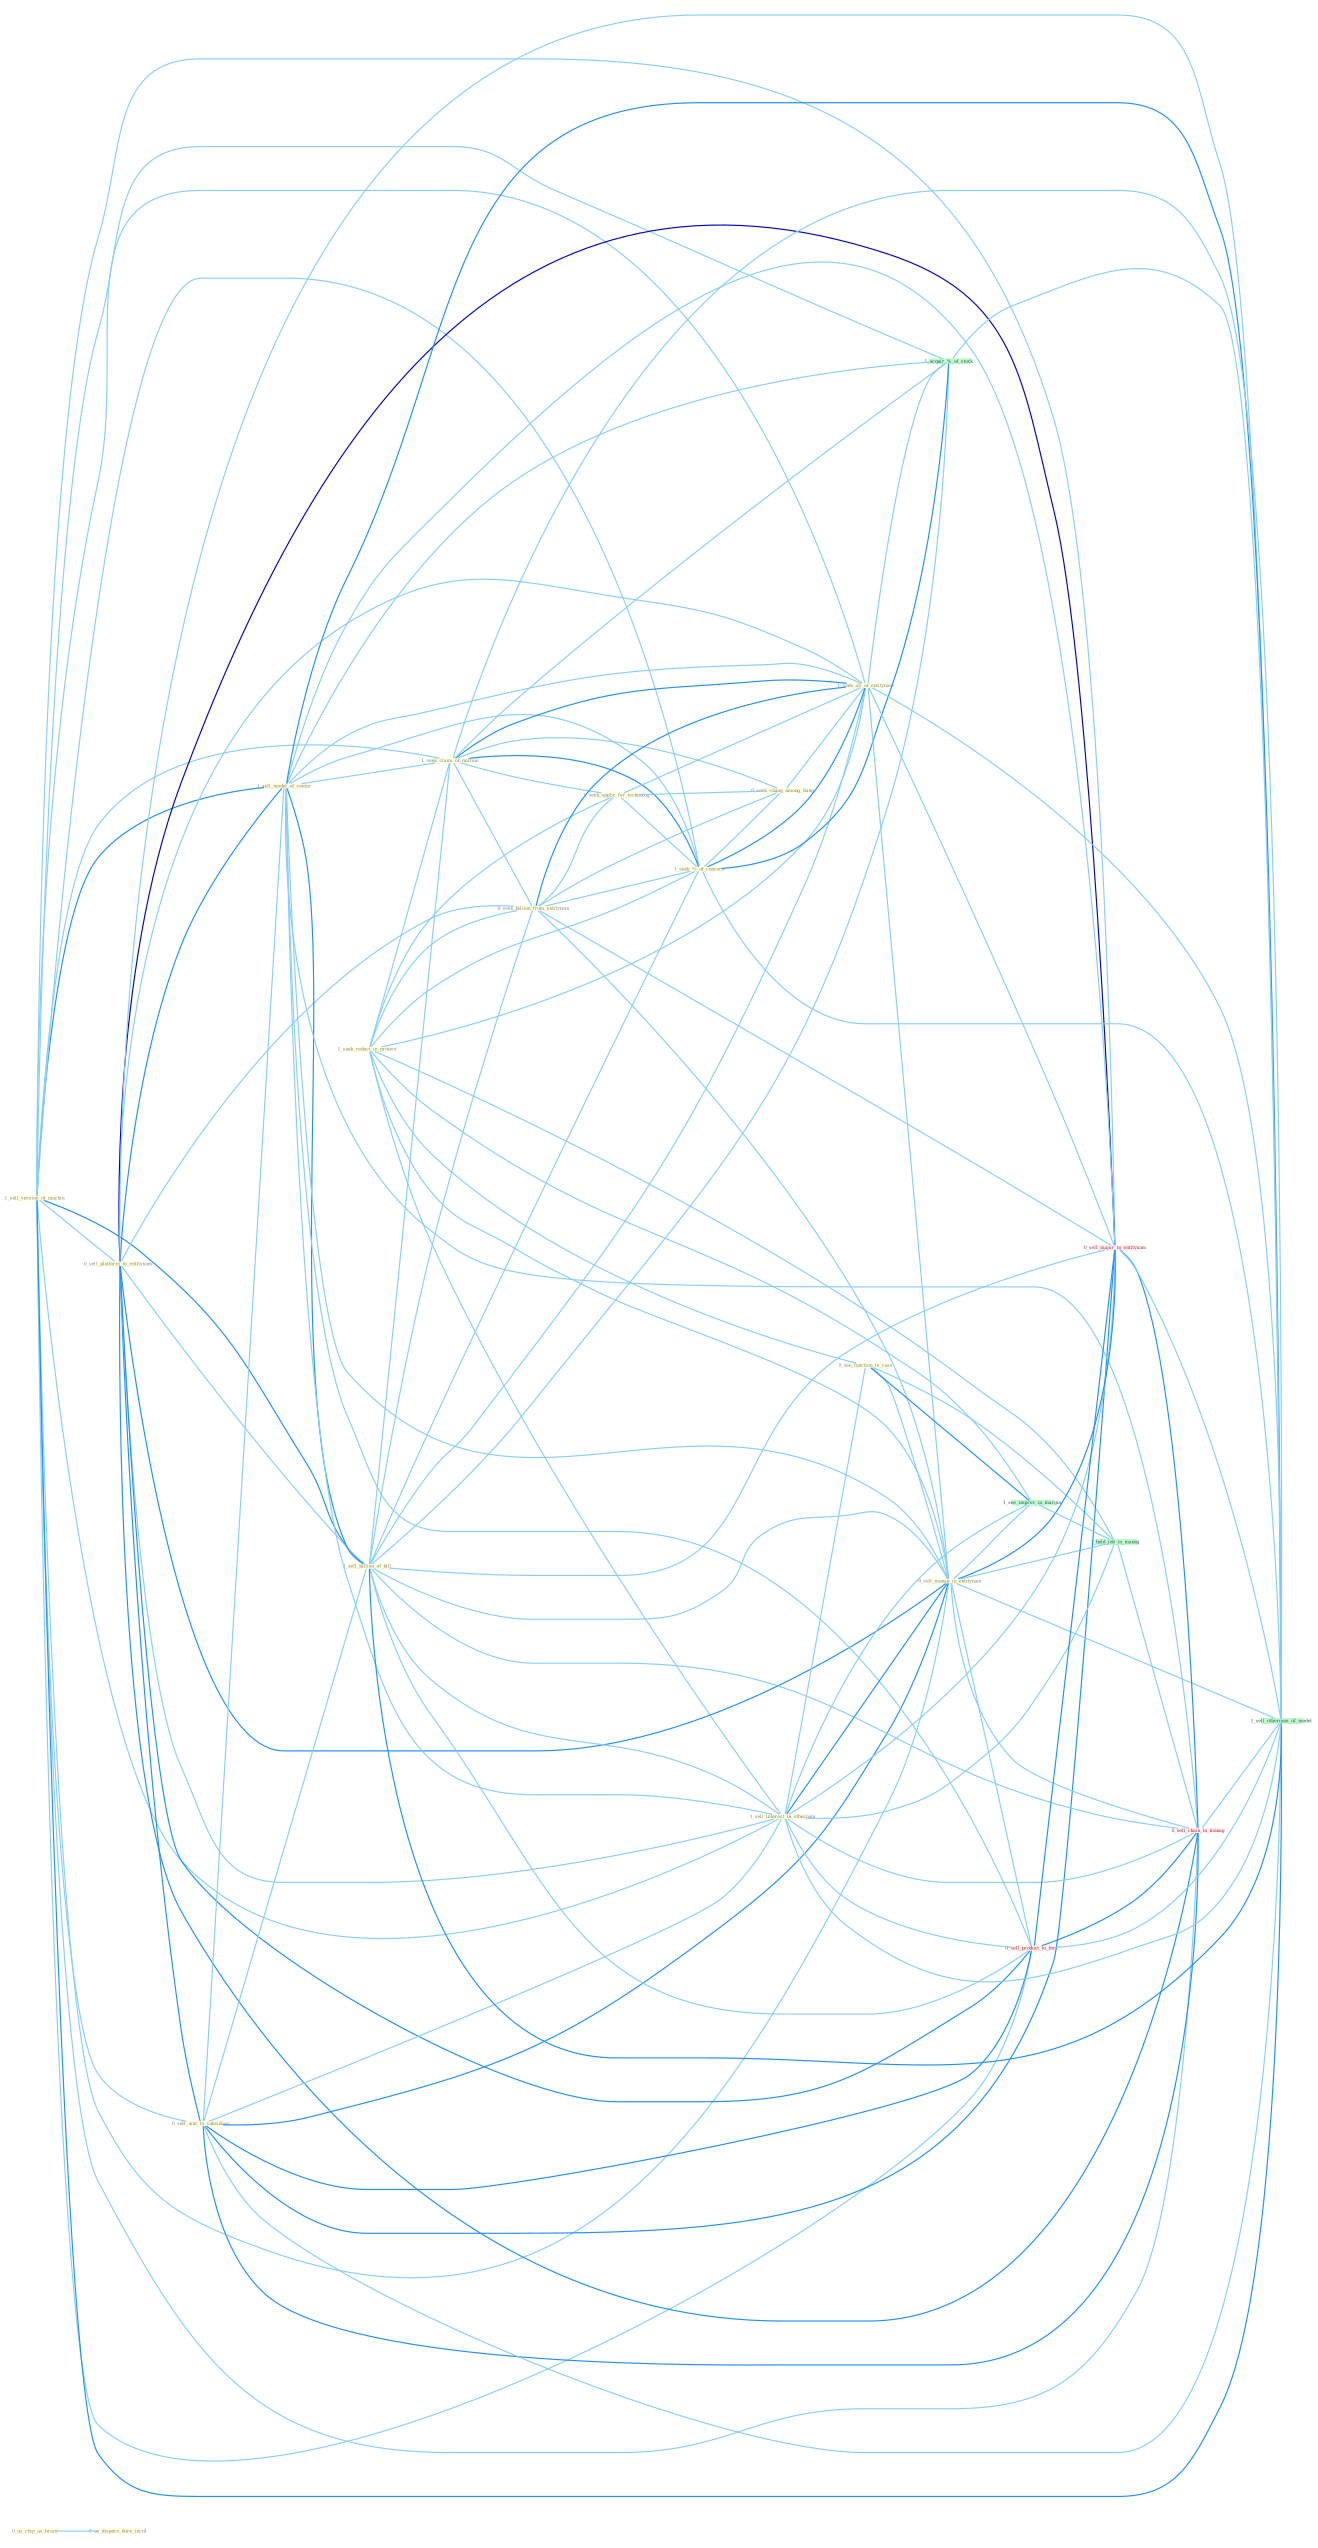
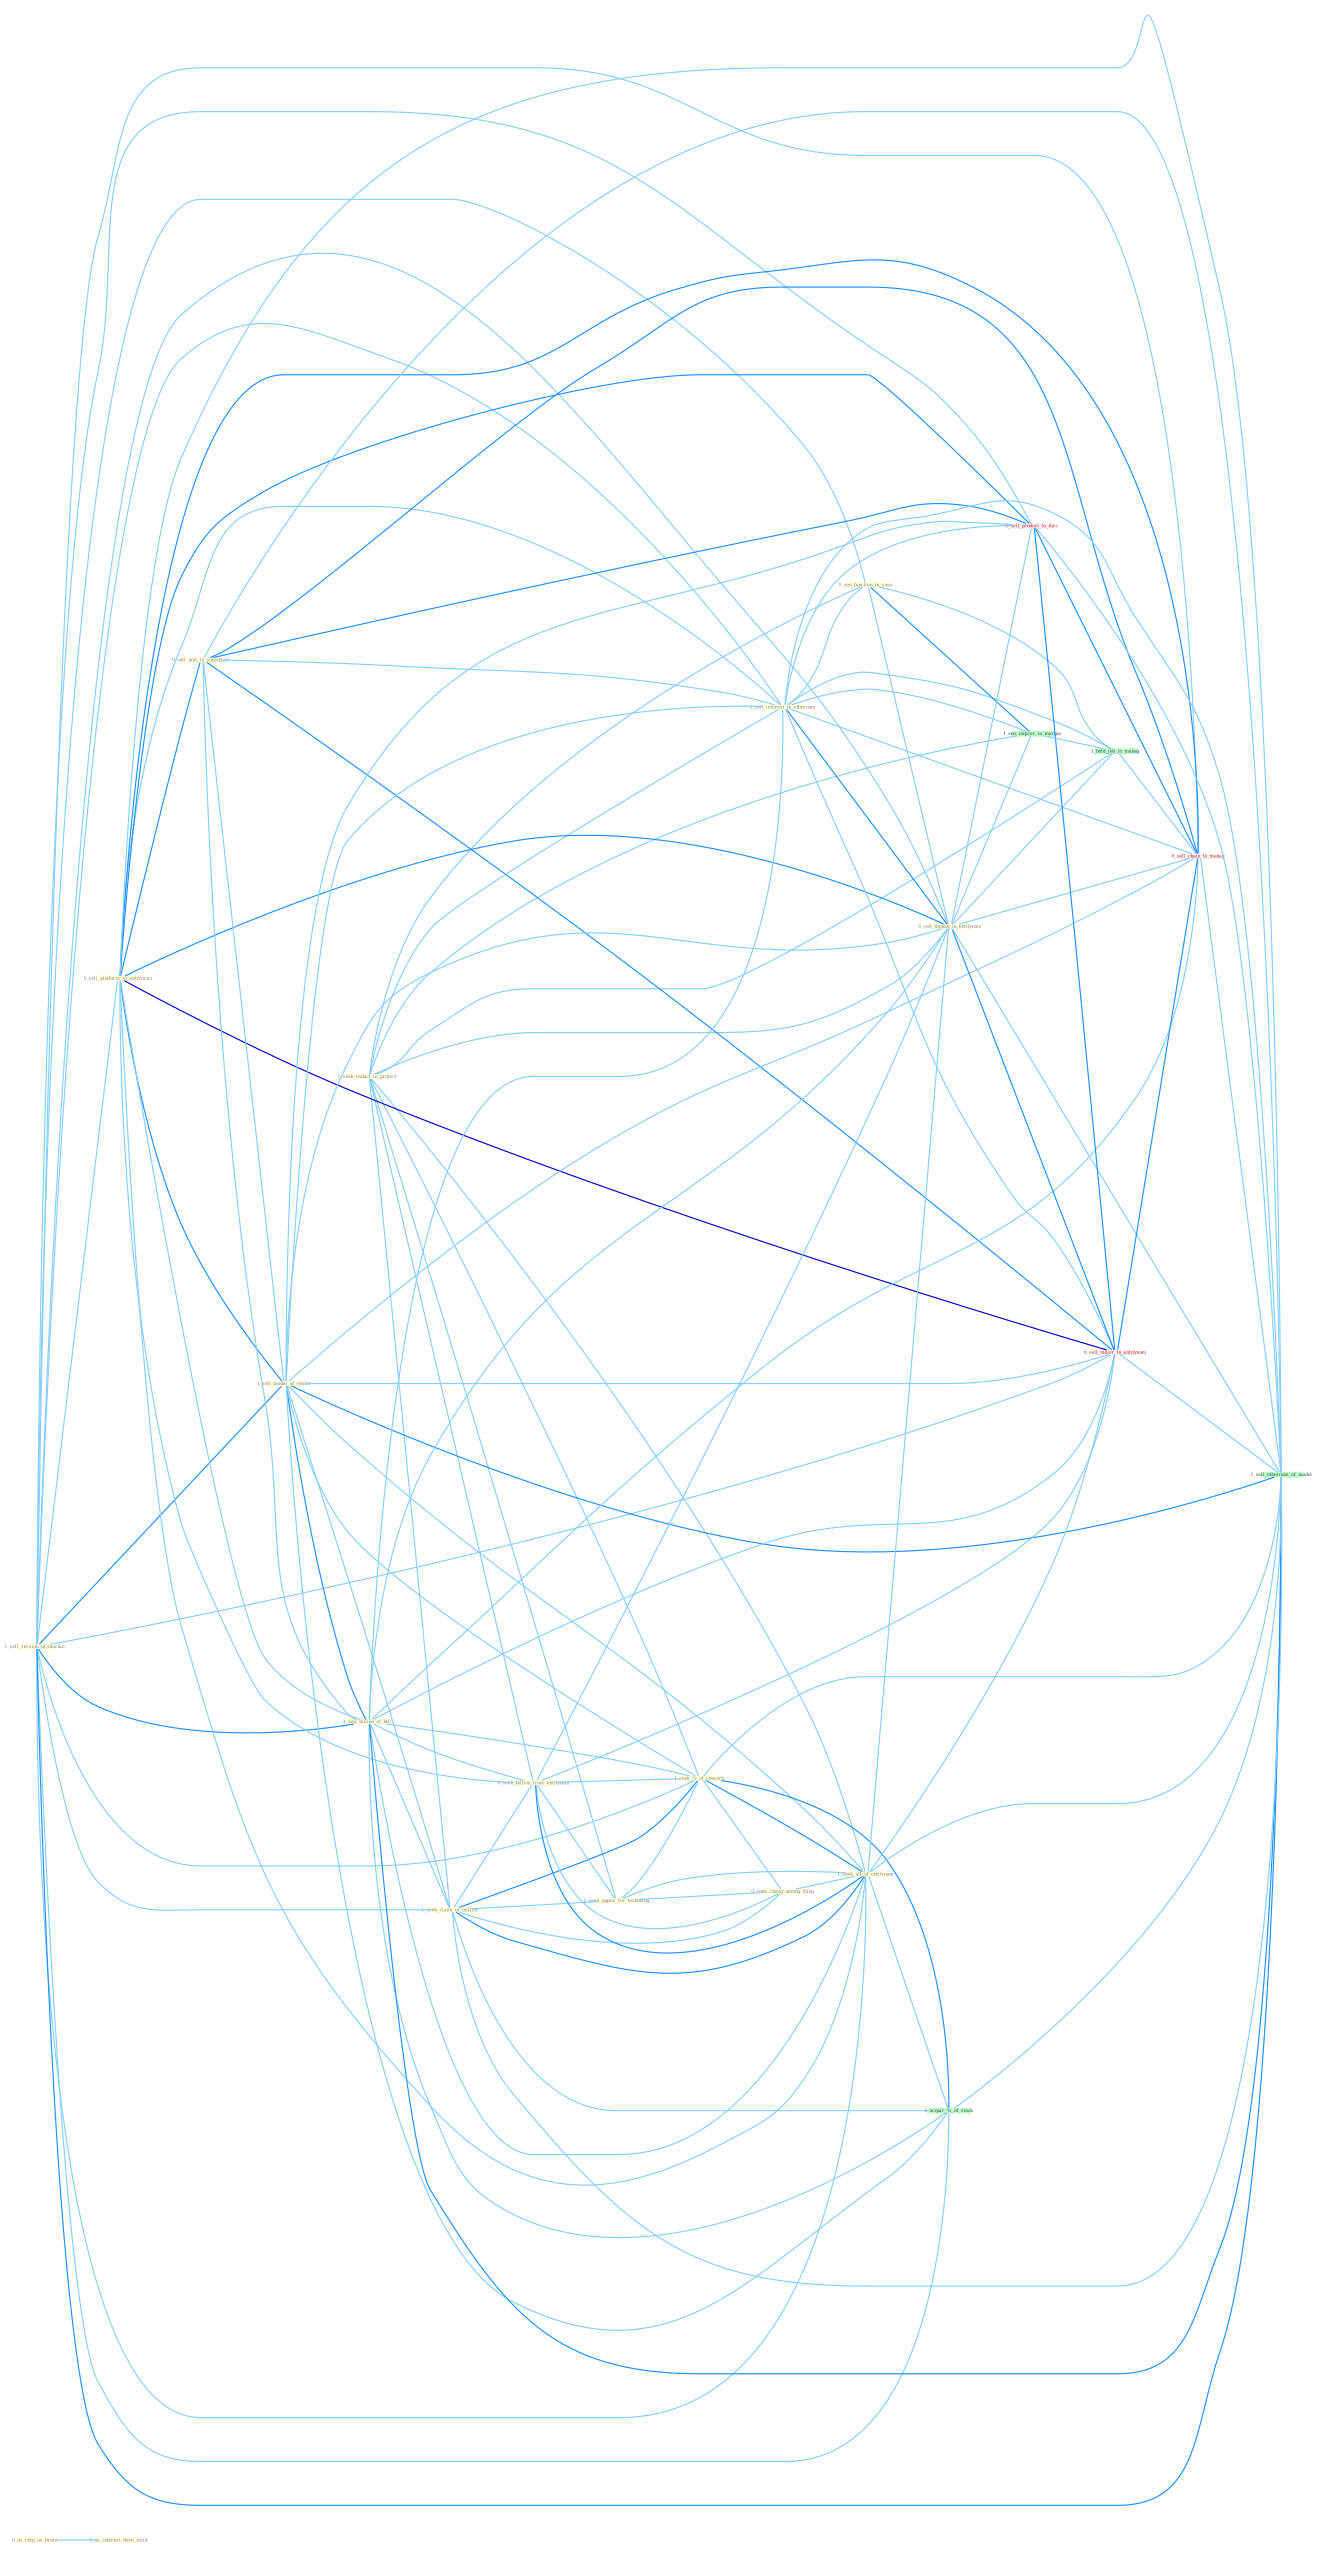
edge "1_sell_version_of_machin" -- "0_sell_unit_to_subsidiari": now "1_sell_version_of_machin" -- "0_see_function_in_case"
edge "1_sell_billion_of_bill" -- "0_sell_product_to_forc": removed
edge "0_sell_manag_in_entitynam" -- "0_sell_unit_to_subsidiari": removed
node "0_us_dispers_dure_incid": label "0_us_dispers_dure_incid" -> "0_us_interest_dure_incid"
